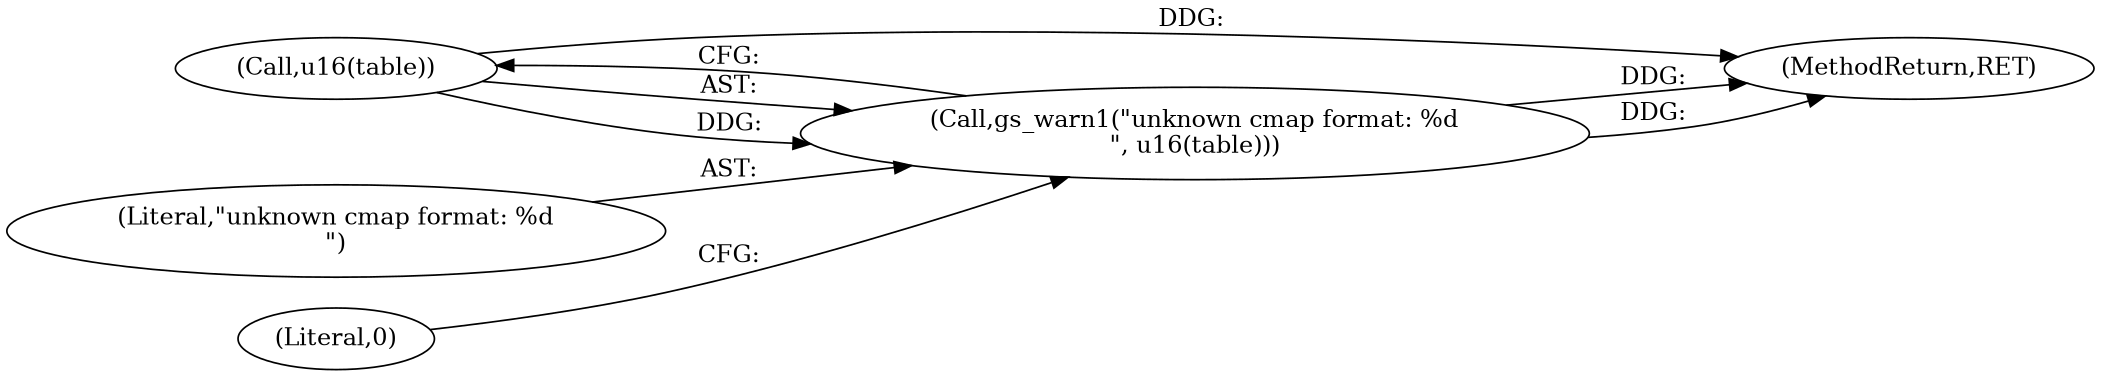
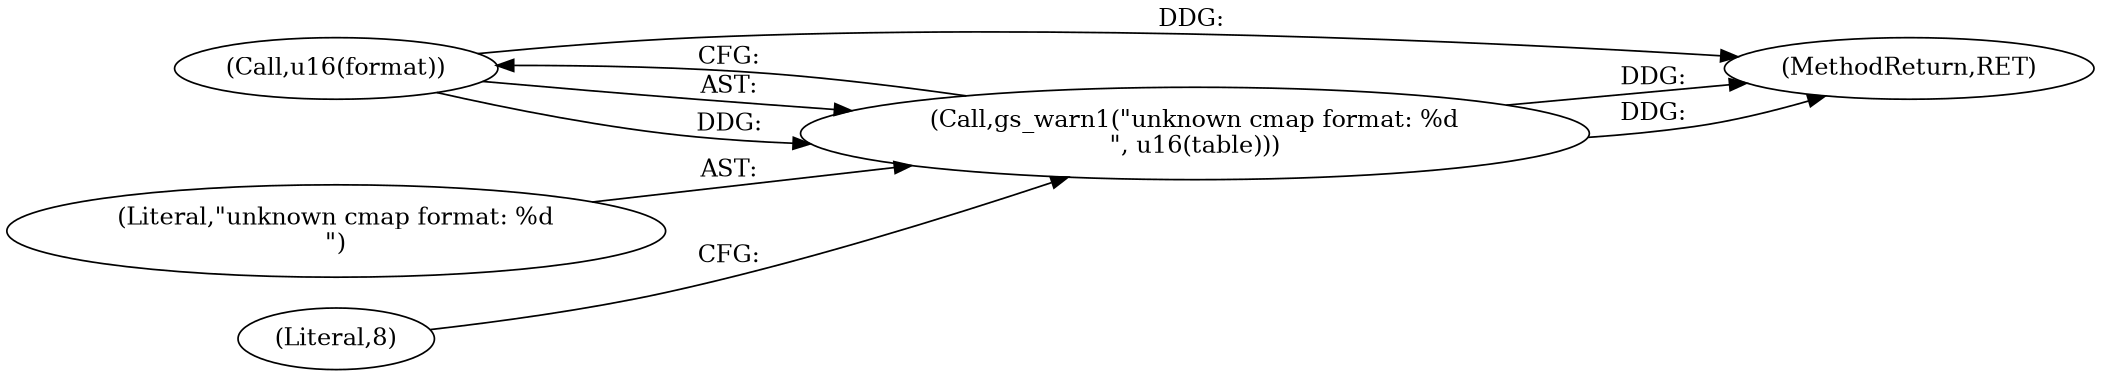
node "(Call,u16(table))": label "(Call,u16(table))" -> "(Call,u16(format))"
node "(Literal,0)": label "(Literal,0)" -> "(Literal,8)"
